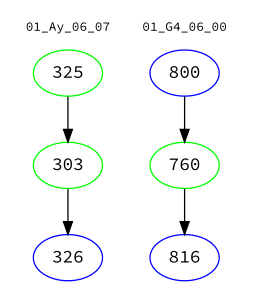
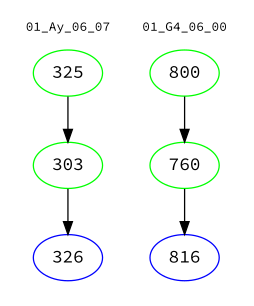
node "800": color blue -> green
